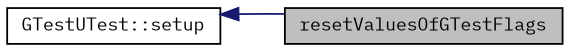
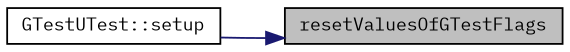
edge "resetValuesOfGTestFlags" -> "GTestUTest::setup": reversed
